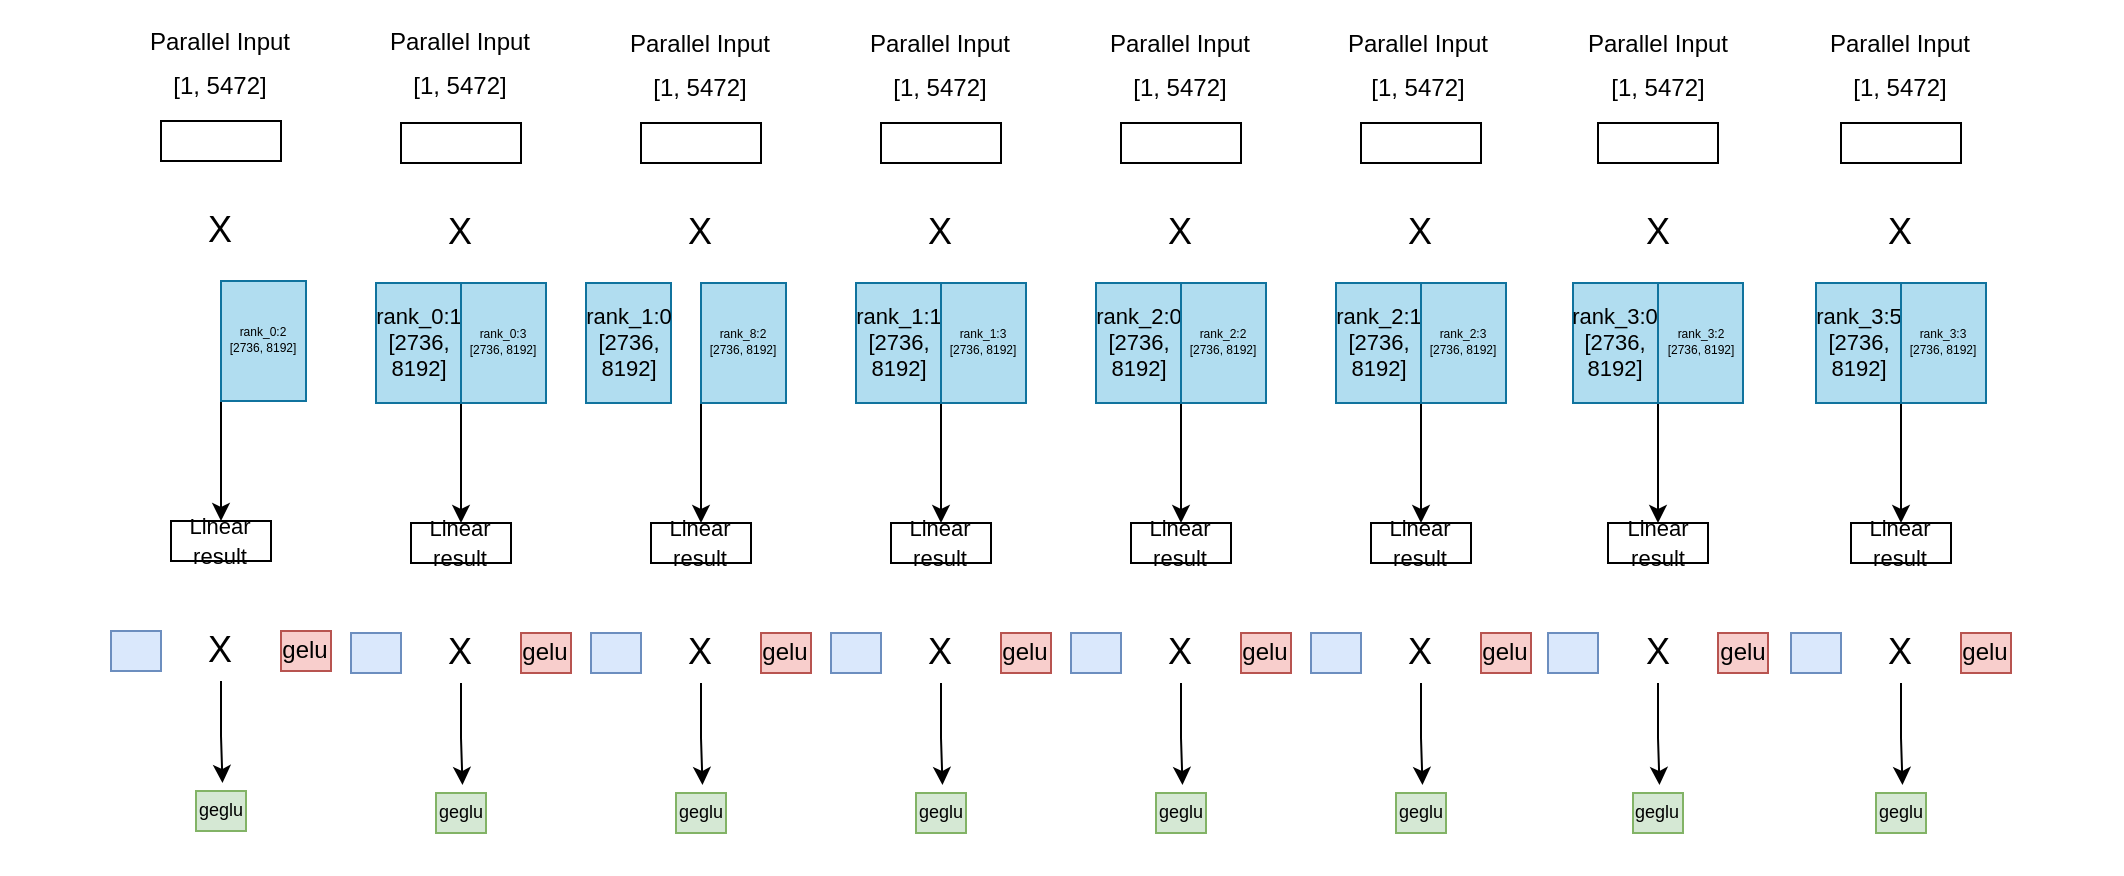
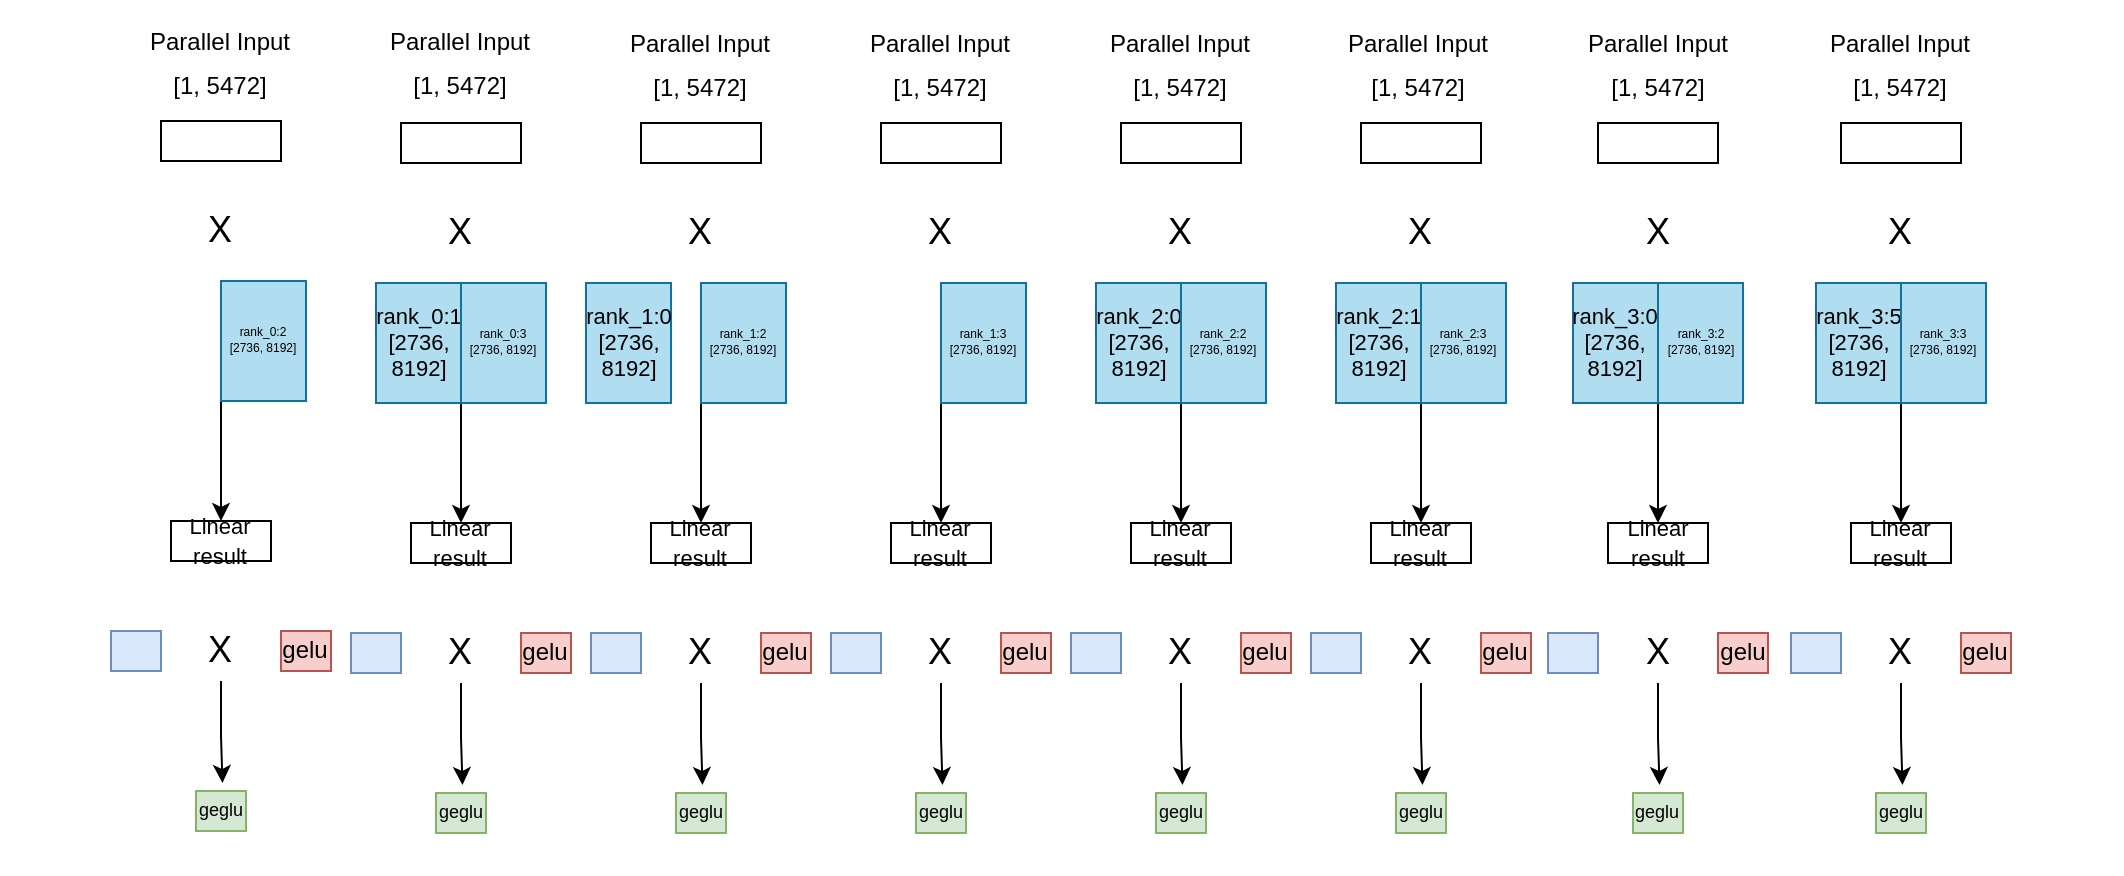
node "rank_8:2 [2736, 8192]": label "rank_8:2 [2736, 8192]" -> "rank_1:2 [2736, 8192]"
node "rank_1:1[2736, 8192]": removed
